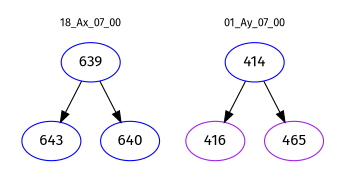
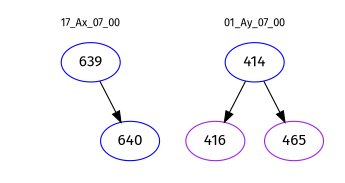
cluster "18_Ax_07_00": label "18_Ax_07_00" -> "17_Ax_07_00"
node "643": removed
